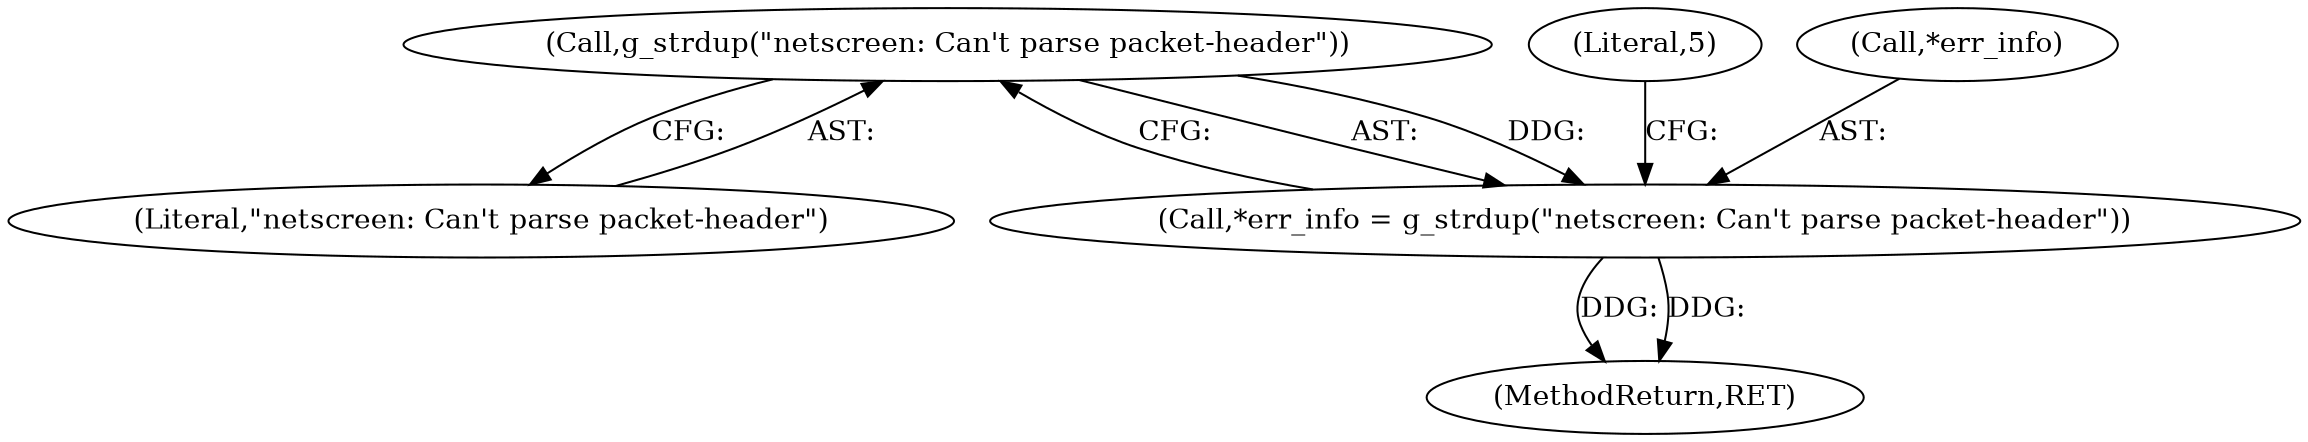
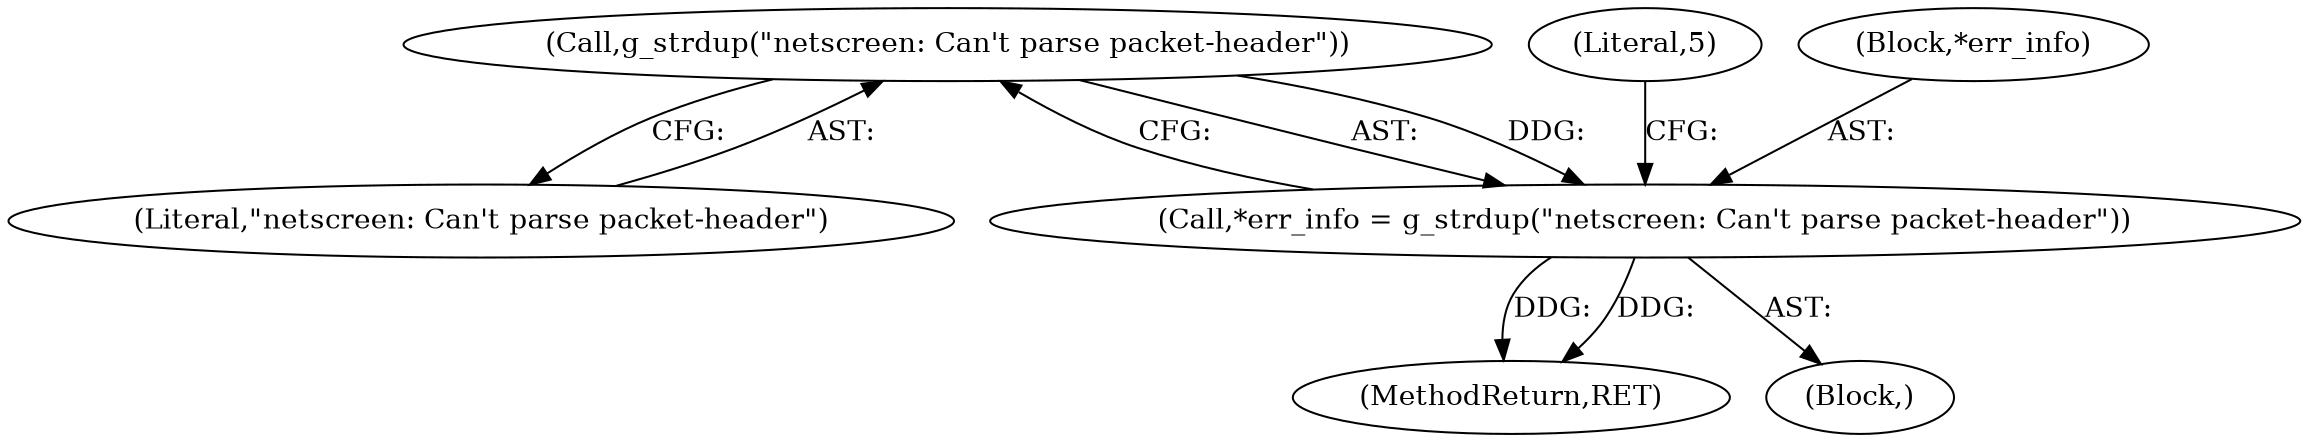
node "(Call,*err_info)": label "(Call,*err_info)" -> "(Block,*err_info)"
node "(Block,)": added
